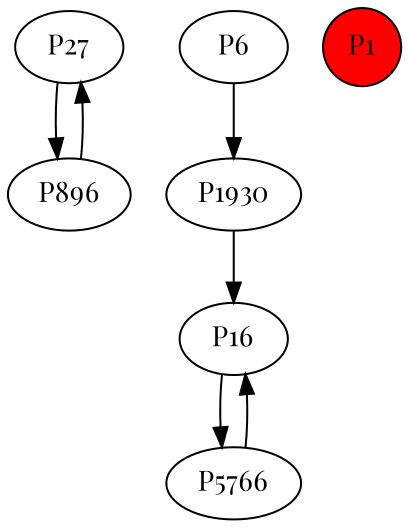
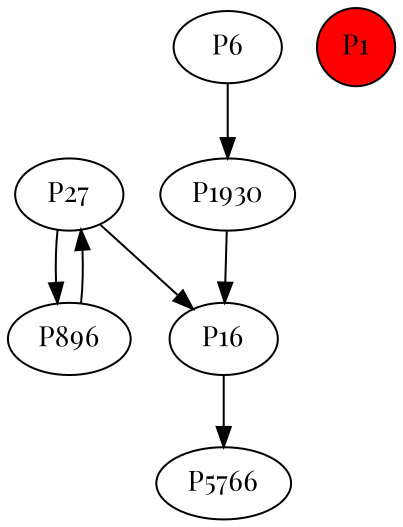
edge "P5766" -> "P16": now "P27" -> "P16"
